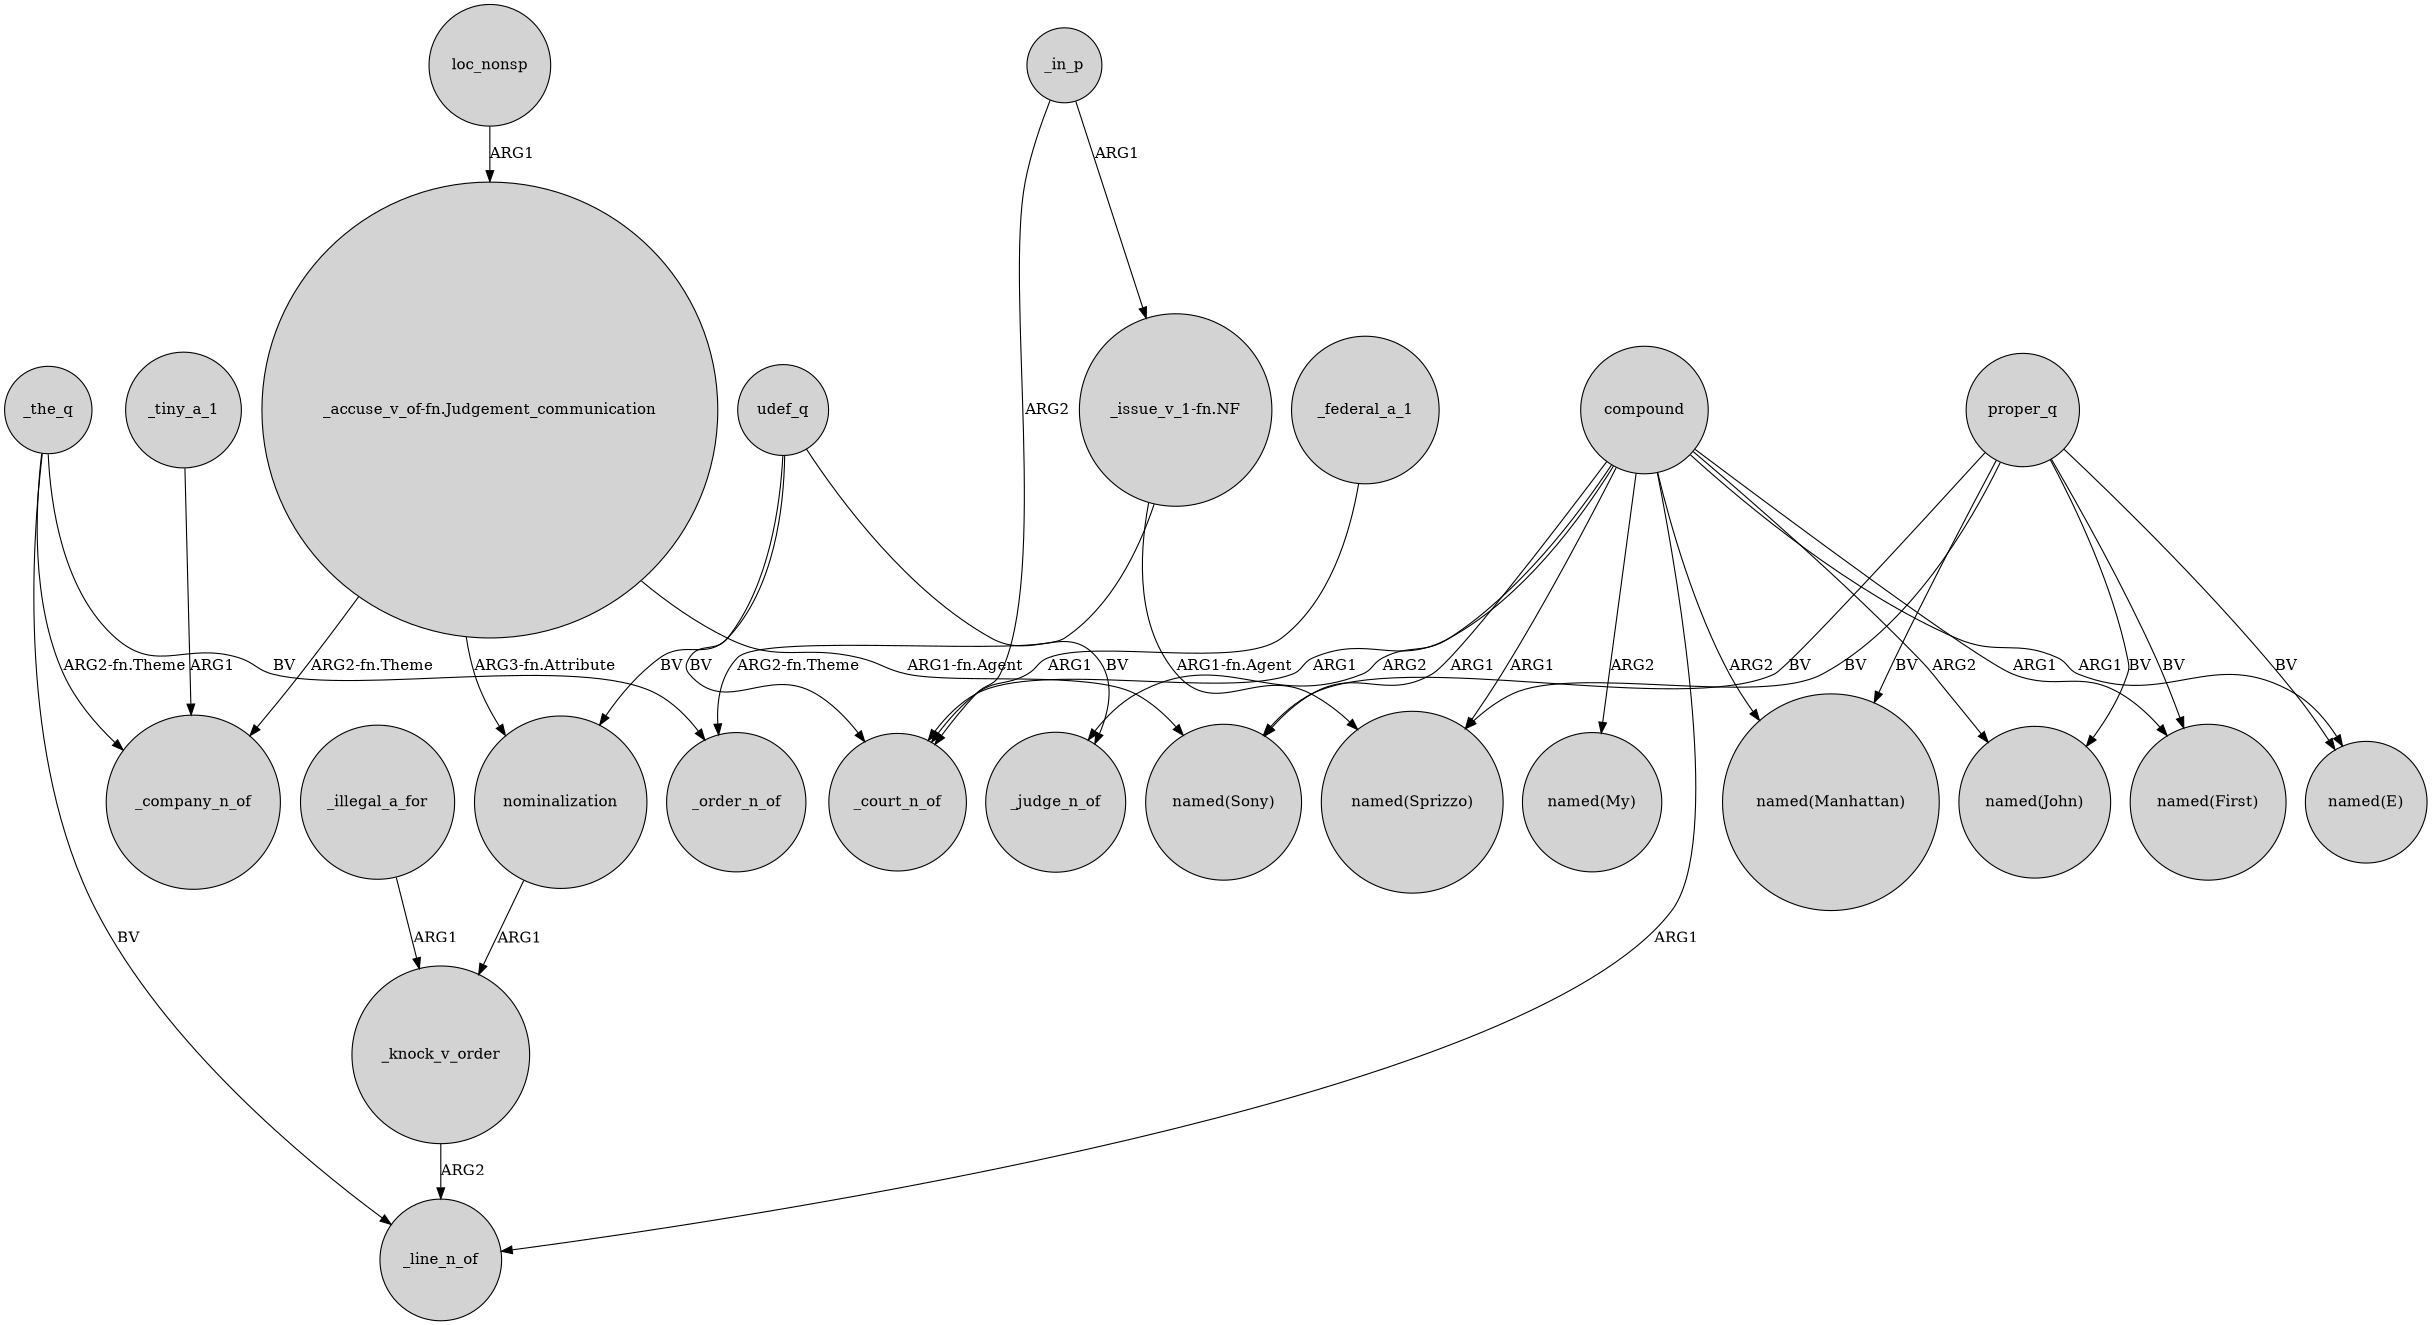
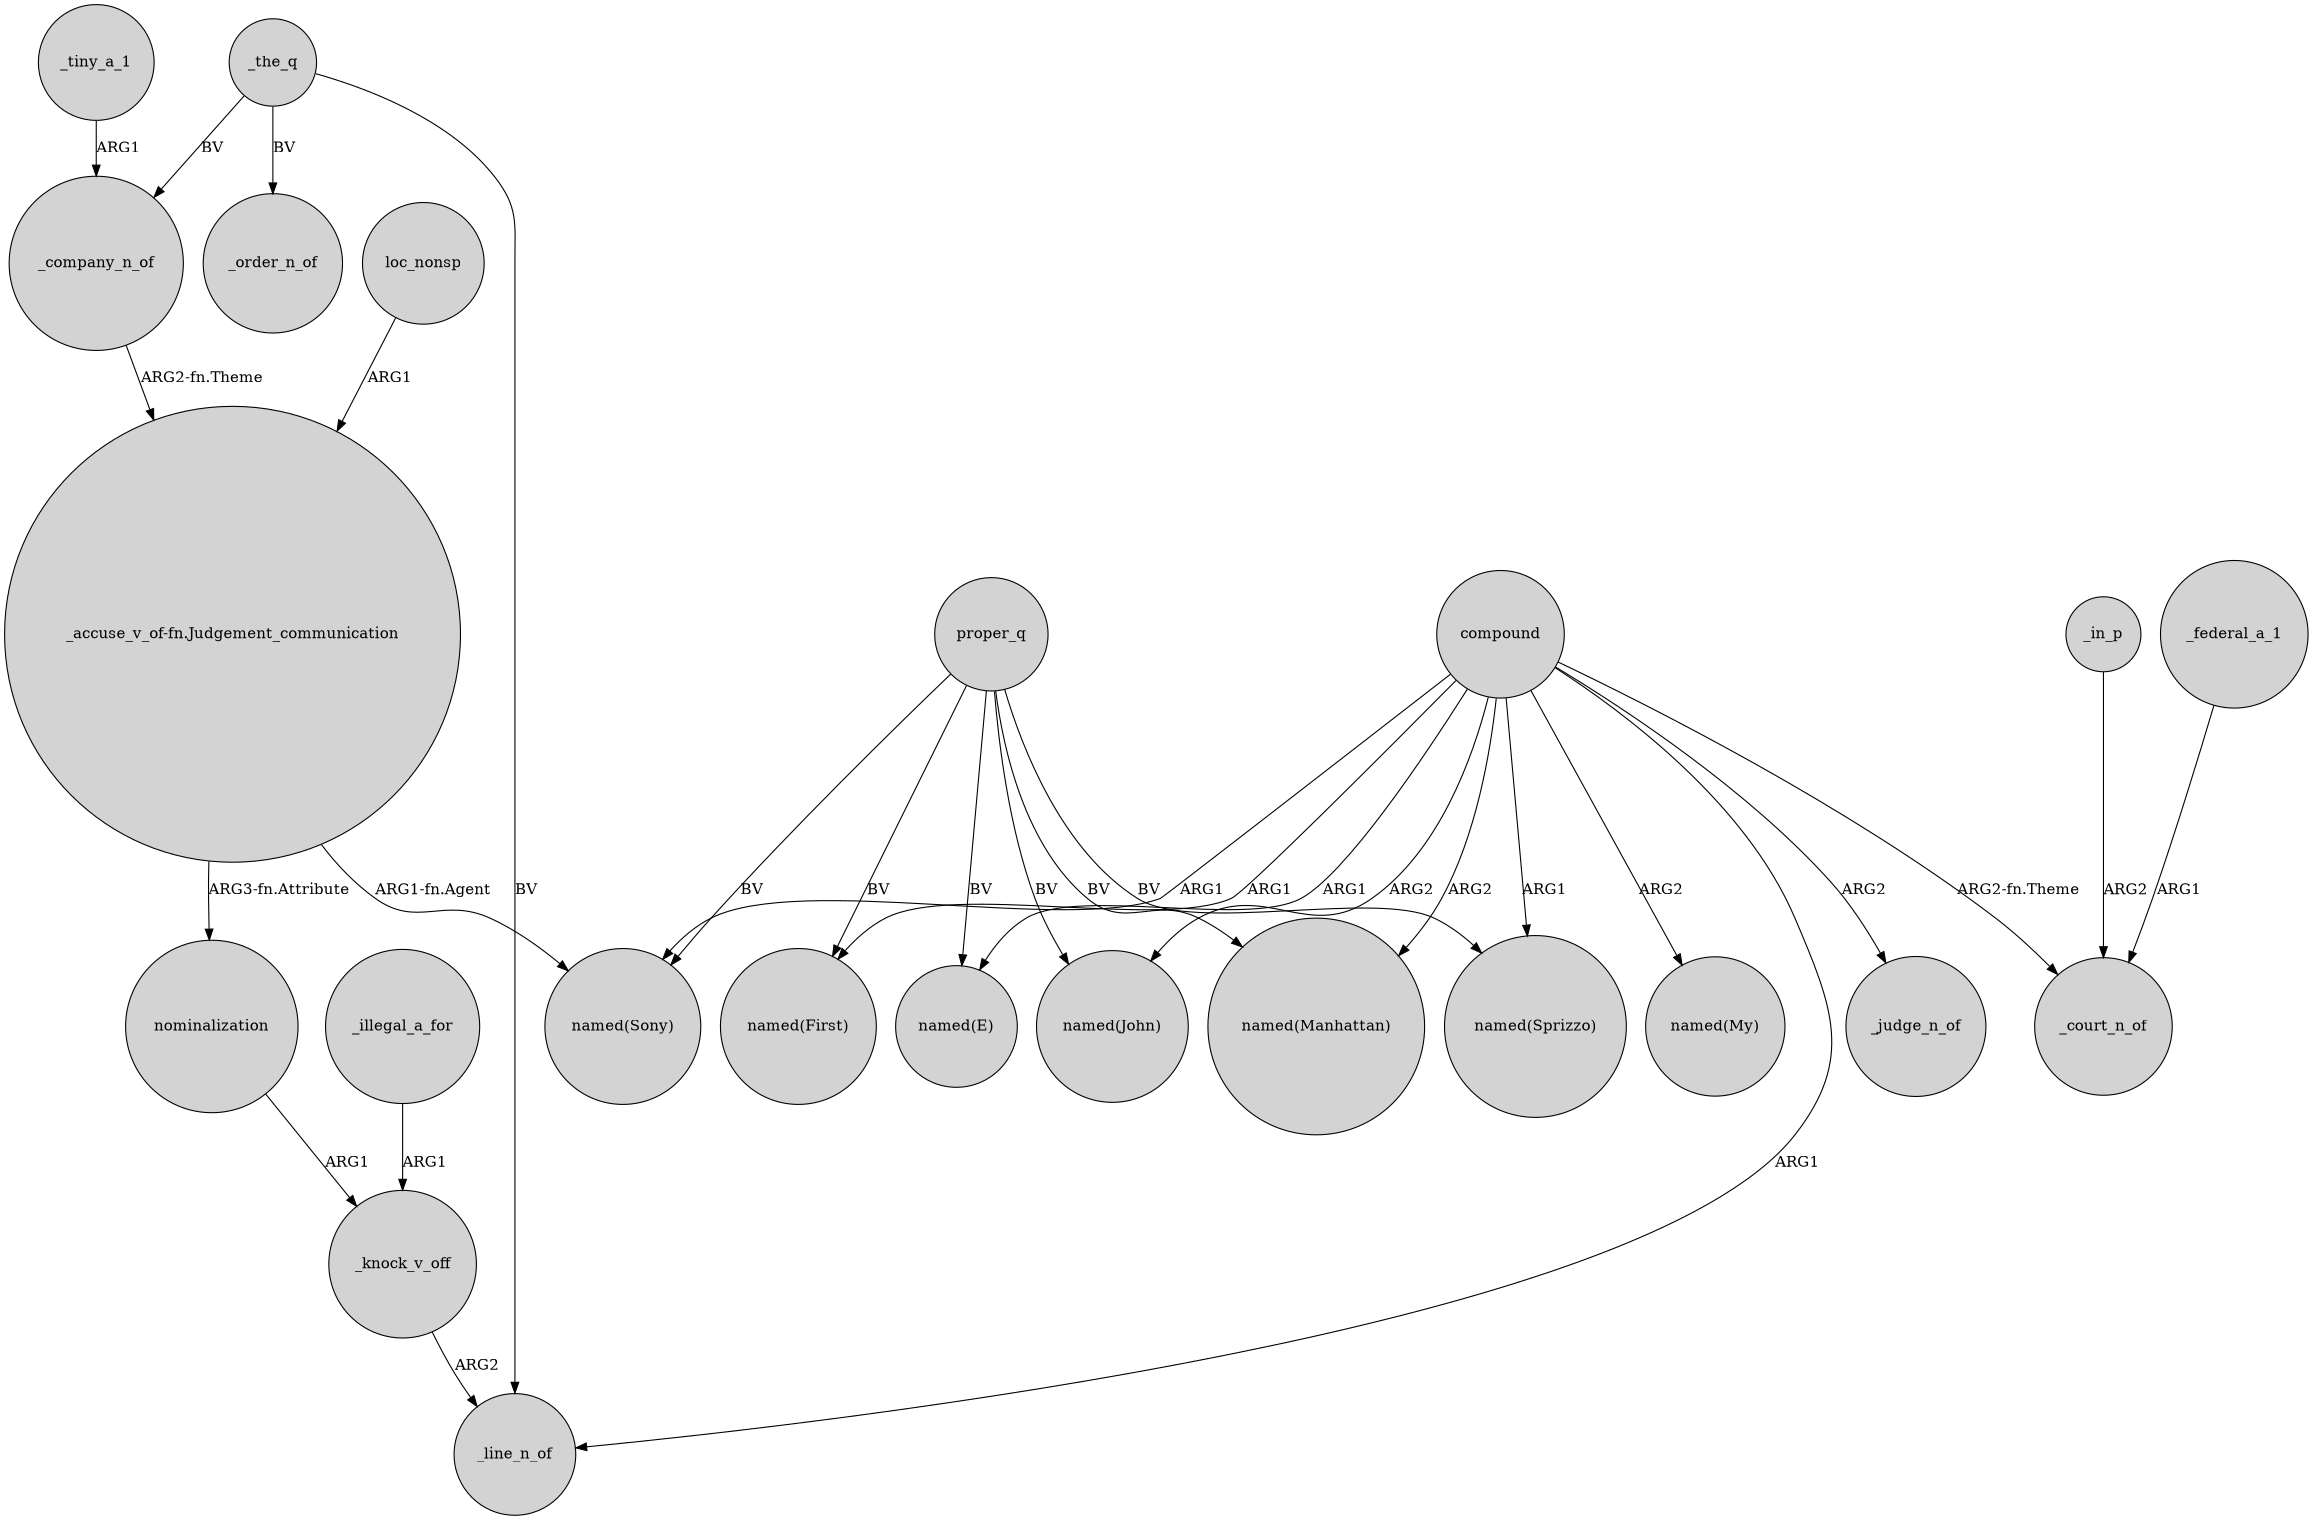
node "udef_q": removed
node "_issue_v_1-fn.NF": removed
edge "_accuse_v_of-fn.Judgement_communication" -> "_company_n_of": reversed
edge "_the_q" -> "_company_n_of": label "ARG2-fn.Theme" -> "BV"
edge "compound" -> "_court_n_of": label "ARG1" -> "ARG2-fn.Theme"
node "_knock_v_order": label "_knock_v_order" -> "_knock_v_off"
